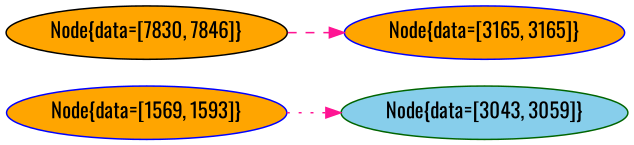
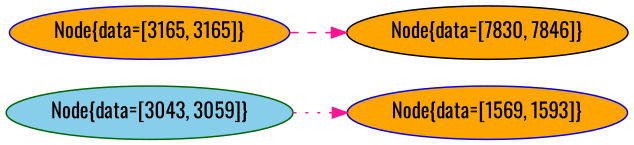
edge "Node{data=[7830, 7846]}" -> "Node{data=[3165, 3165]}": reversed
edge "Node{data=[1569, 1593]}" -> "Node{data=[3043, 3059]}": reversed
